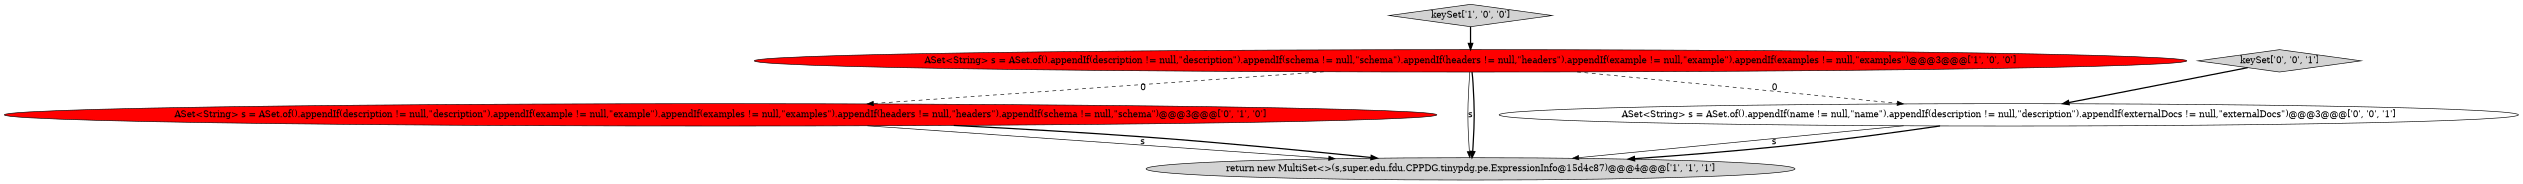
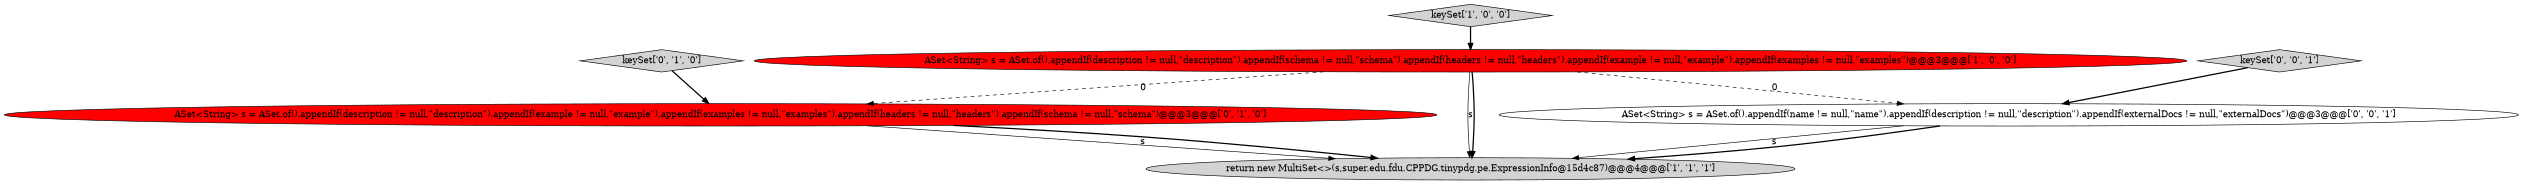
node "keySet['0', '1', '0']": added
